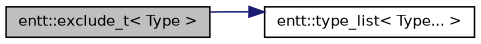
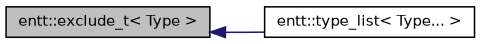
edge "entt::exclude_t< Type >" -> "entt::type_list< Type... >": reversed
